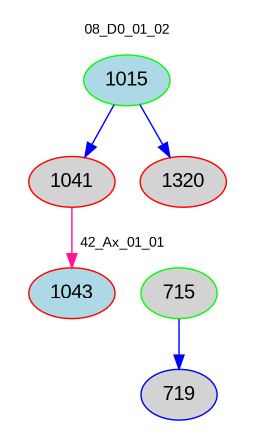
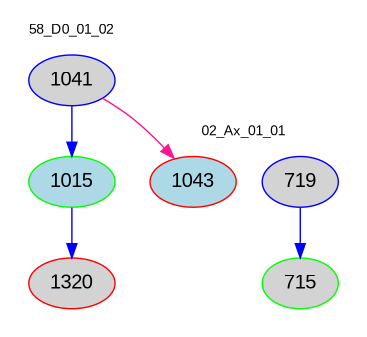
cluster "08_D0_01_02": label "08_D0_01_02" -> "58_D0_01_02"
edge "1015" -> "1041": reversed
node "1041": color red -> blue
cluster "42_Ax_01_01": label "42_Ax_01_01" -> "02_Ax_01_01"
edge "715" -> "719": reversed
